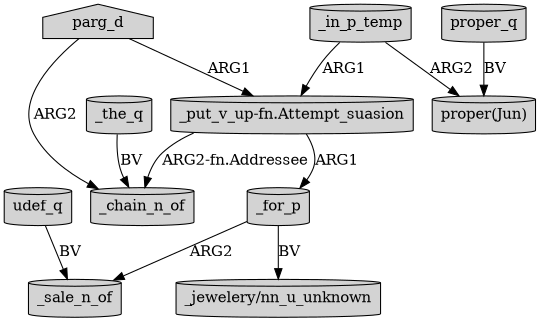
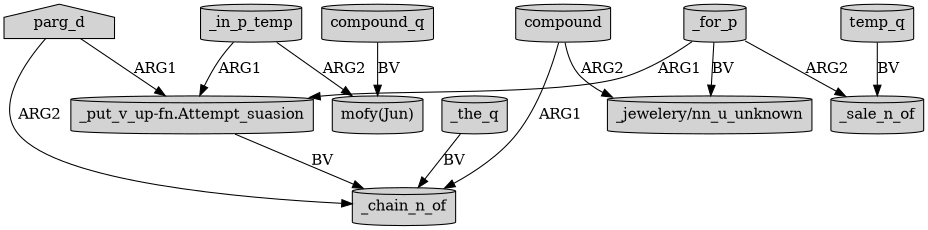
node "proper_q": label "proper_q" -> "compound_q"
node "compound": added
node "proper(Jun)": label "proper(Jun)" -> "mofy(Jun)"
edge "_put_v_up-fn.Attempt_suasion" -> "_for_p": reversed
edge "_put_v_up-fn.Attempt_suasion" -> "_chain_n_of": label "ARG2-fn.Addressee" -> "BV"
node "udef_q": label "udef_q" -> "temp_q"
